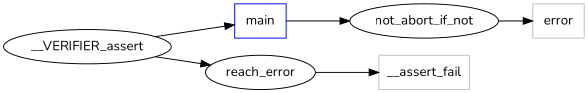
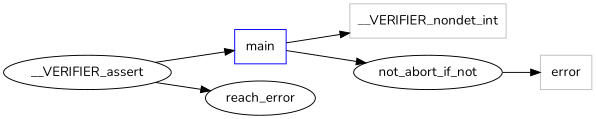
node "__VERIFIER_nondet_int": added
node "__assert_fail": removed
